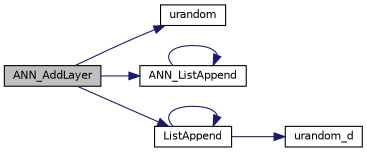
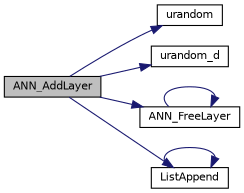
node "ANN_ListAppend": label "ANN_ListAppend" -> "ANN_FreeLayer"
edge "ListAppend" -> "urandom_d": now "ANN_AddLayer" -> "urandom_d"
